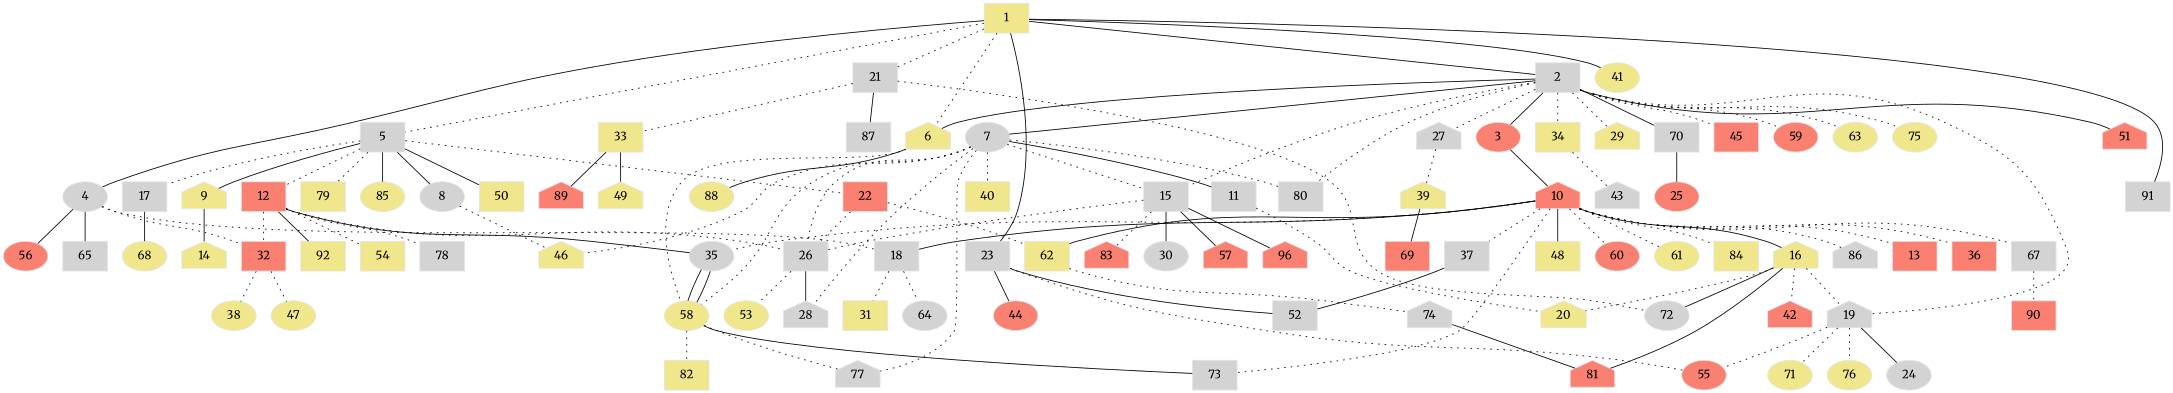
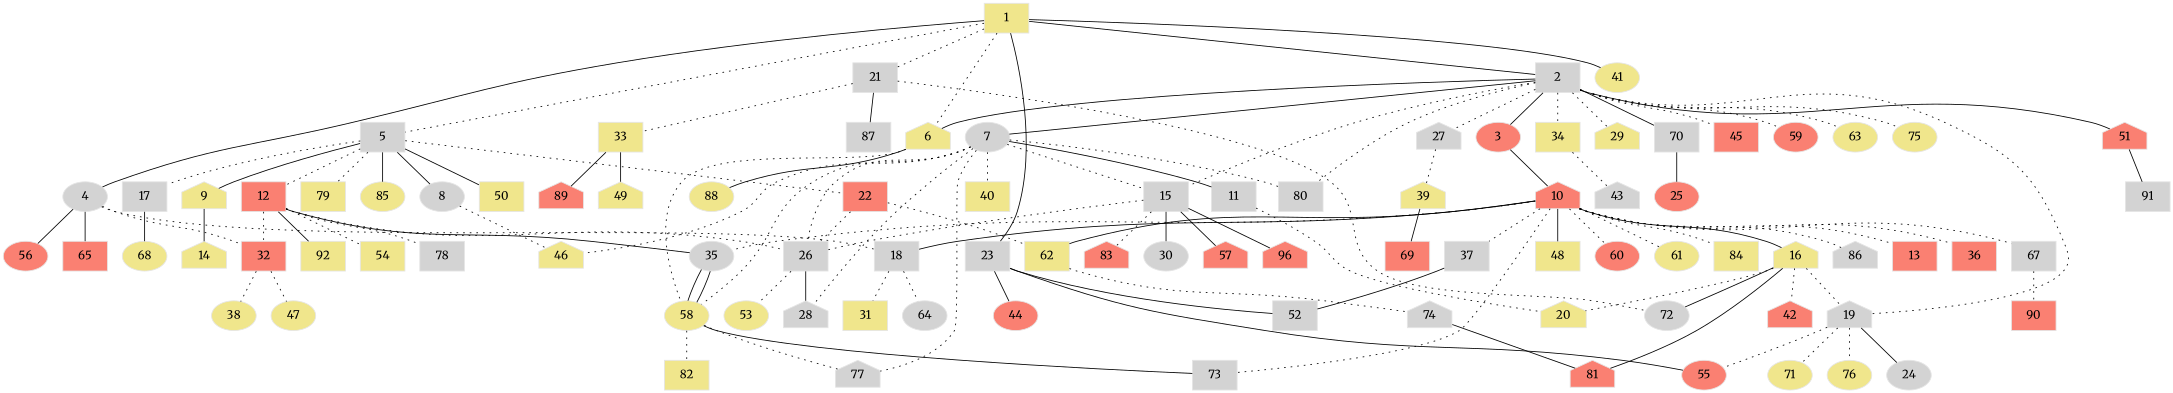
edge "1" -- "91": now "51" -- "91"
node "65": fillcolor lightgrey -> salmon
edge "23" -- "55": style dotted -> solid
